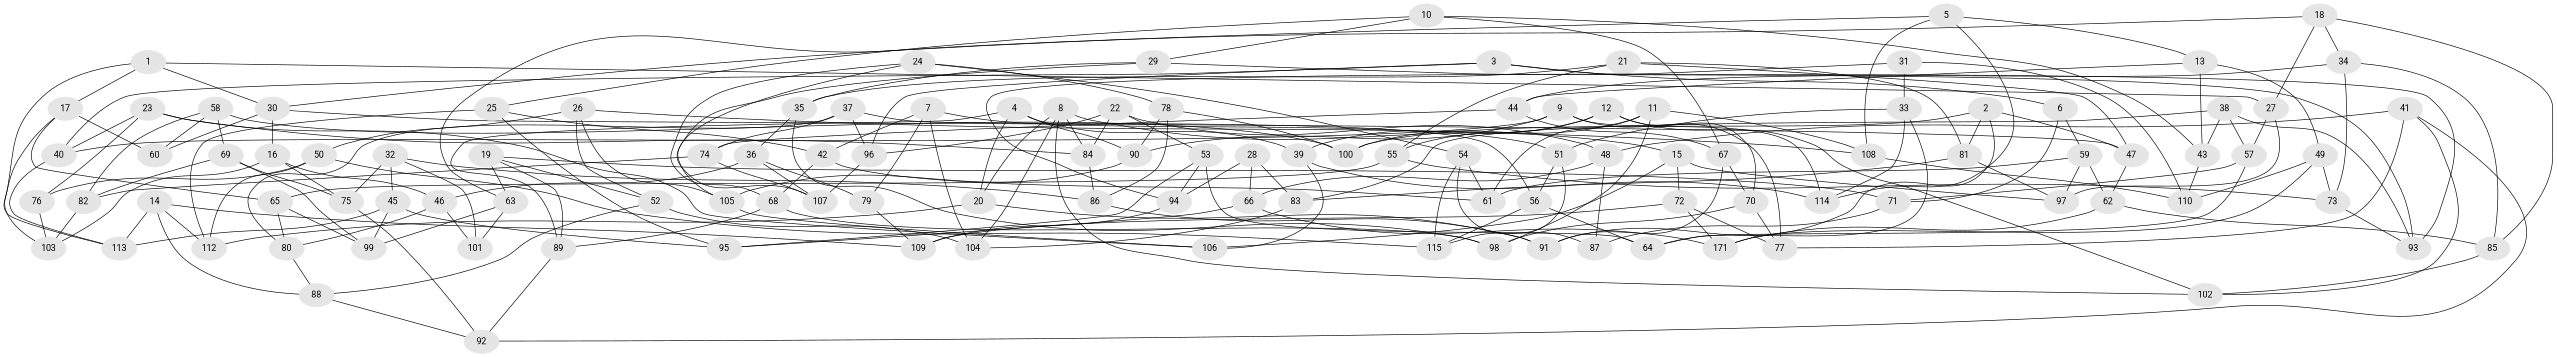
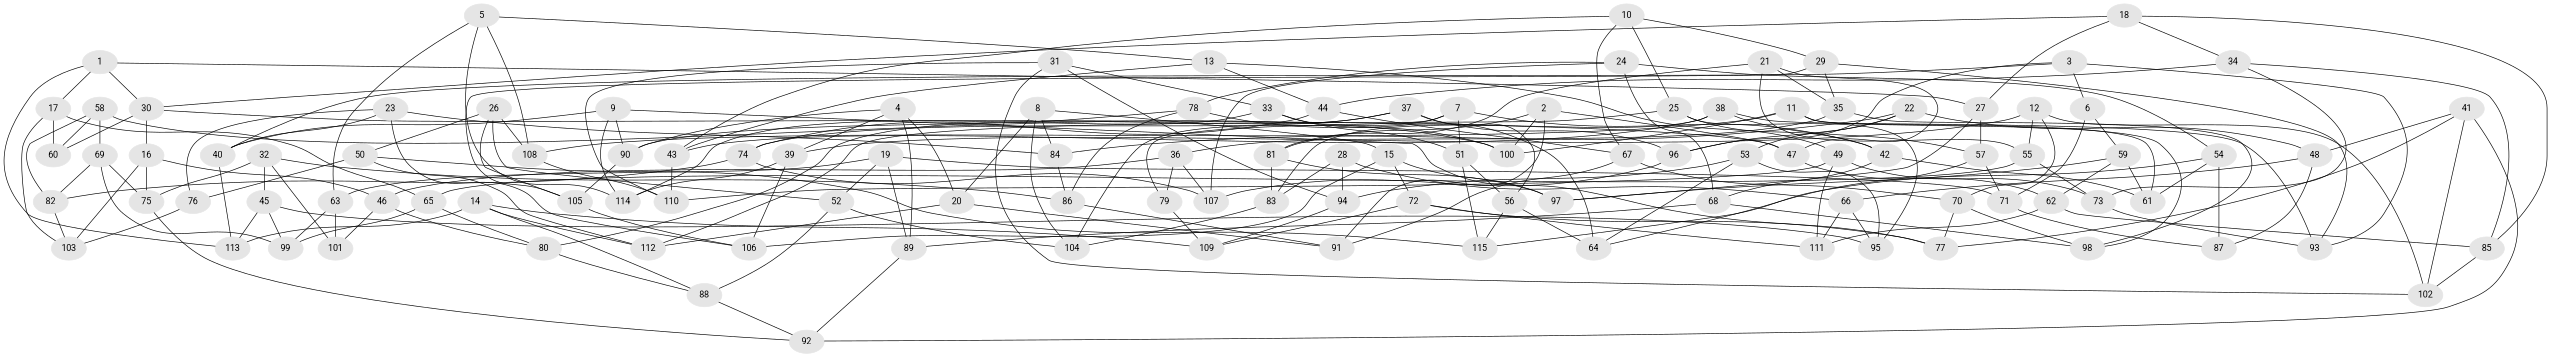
node "171": label "171" -> "111"
edge "8" -- "102": now "31" -- "102"
